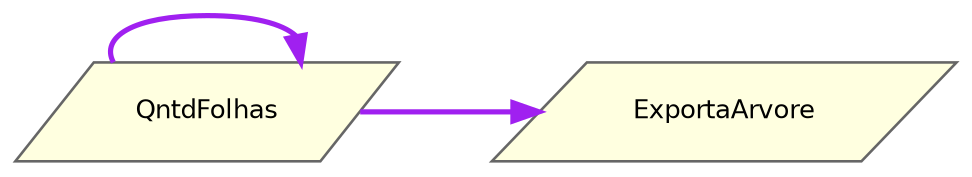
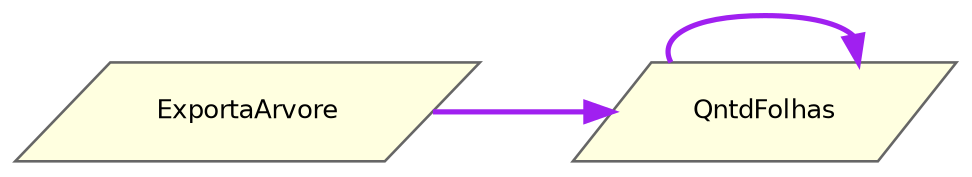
edge "QntdFolhas" -> "ExportaArvore": reversed
